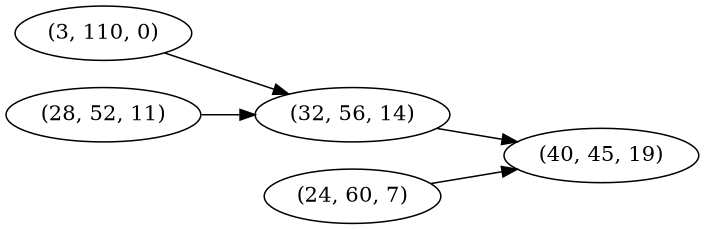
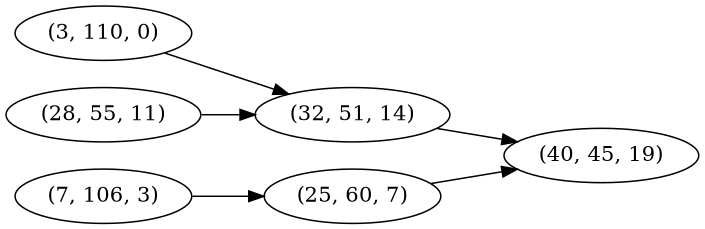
node "(28, 52, 11)": label "(28, 52, 11)" -> "(28, 55, 11)"
node "(32, 56, 14)": label "(32, 56, 14)" -> "(32, 51, 14)"
node "(7, 106, 3)": added
node "(24, 60, 7)": label "(24, 60, 7)" -> "(25, 60, 7)"
